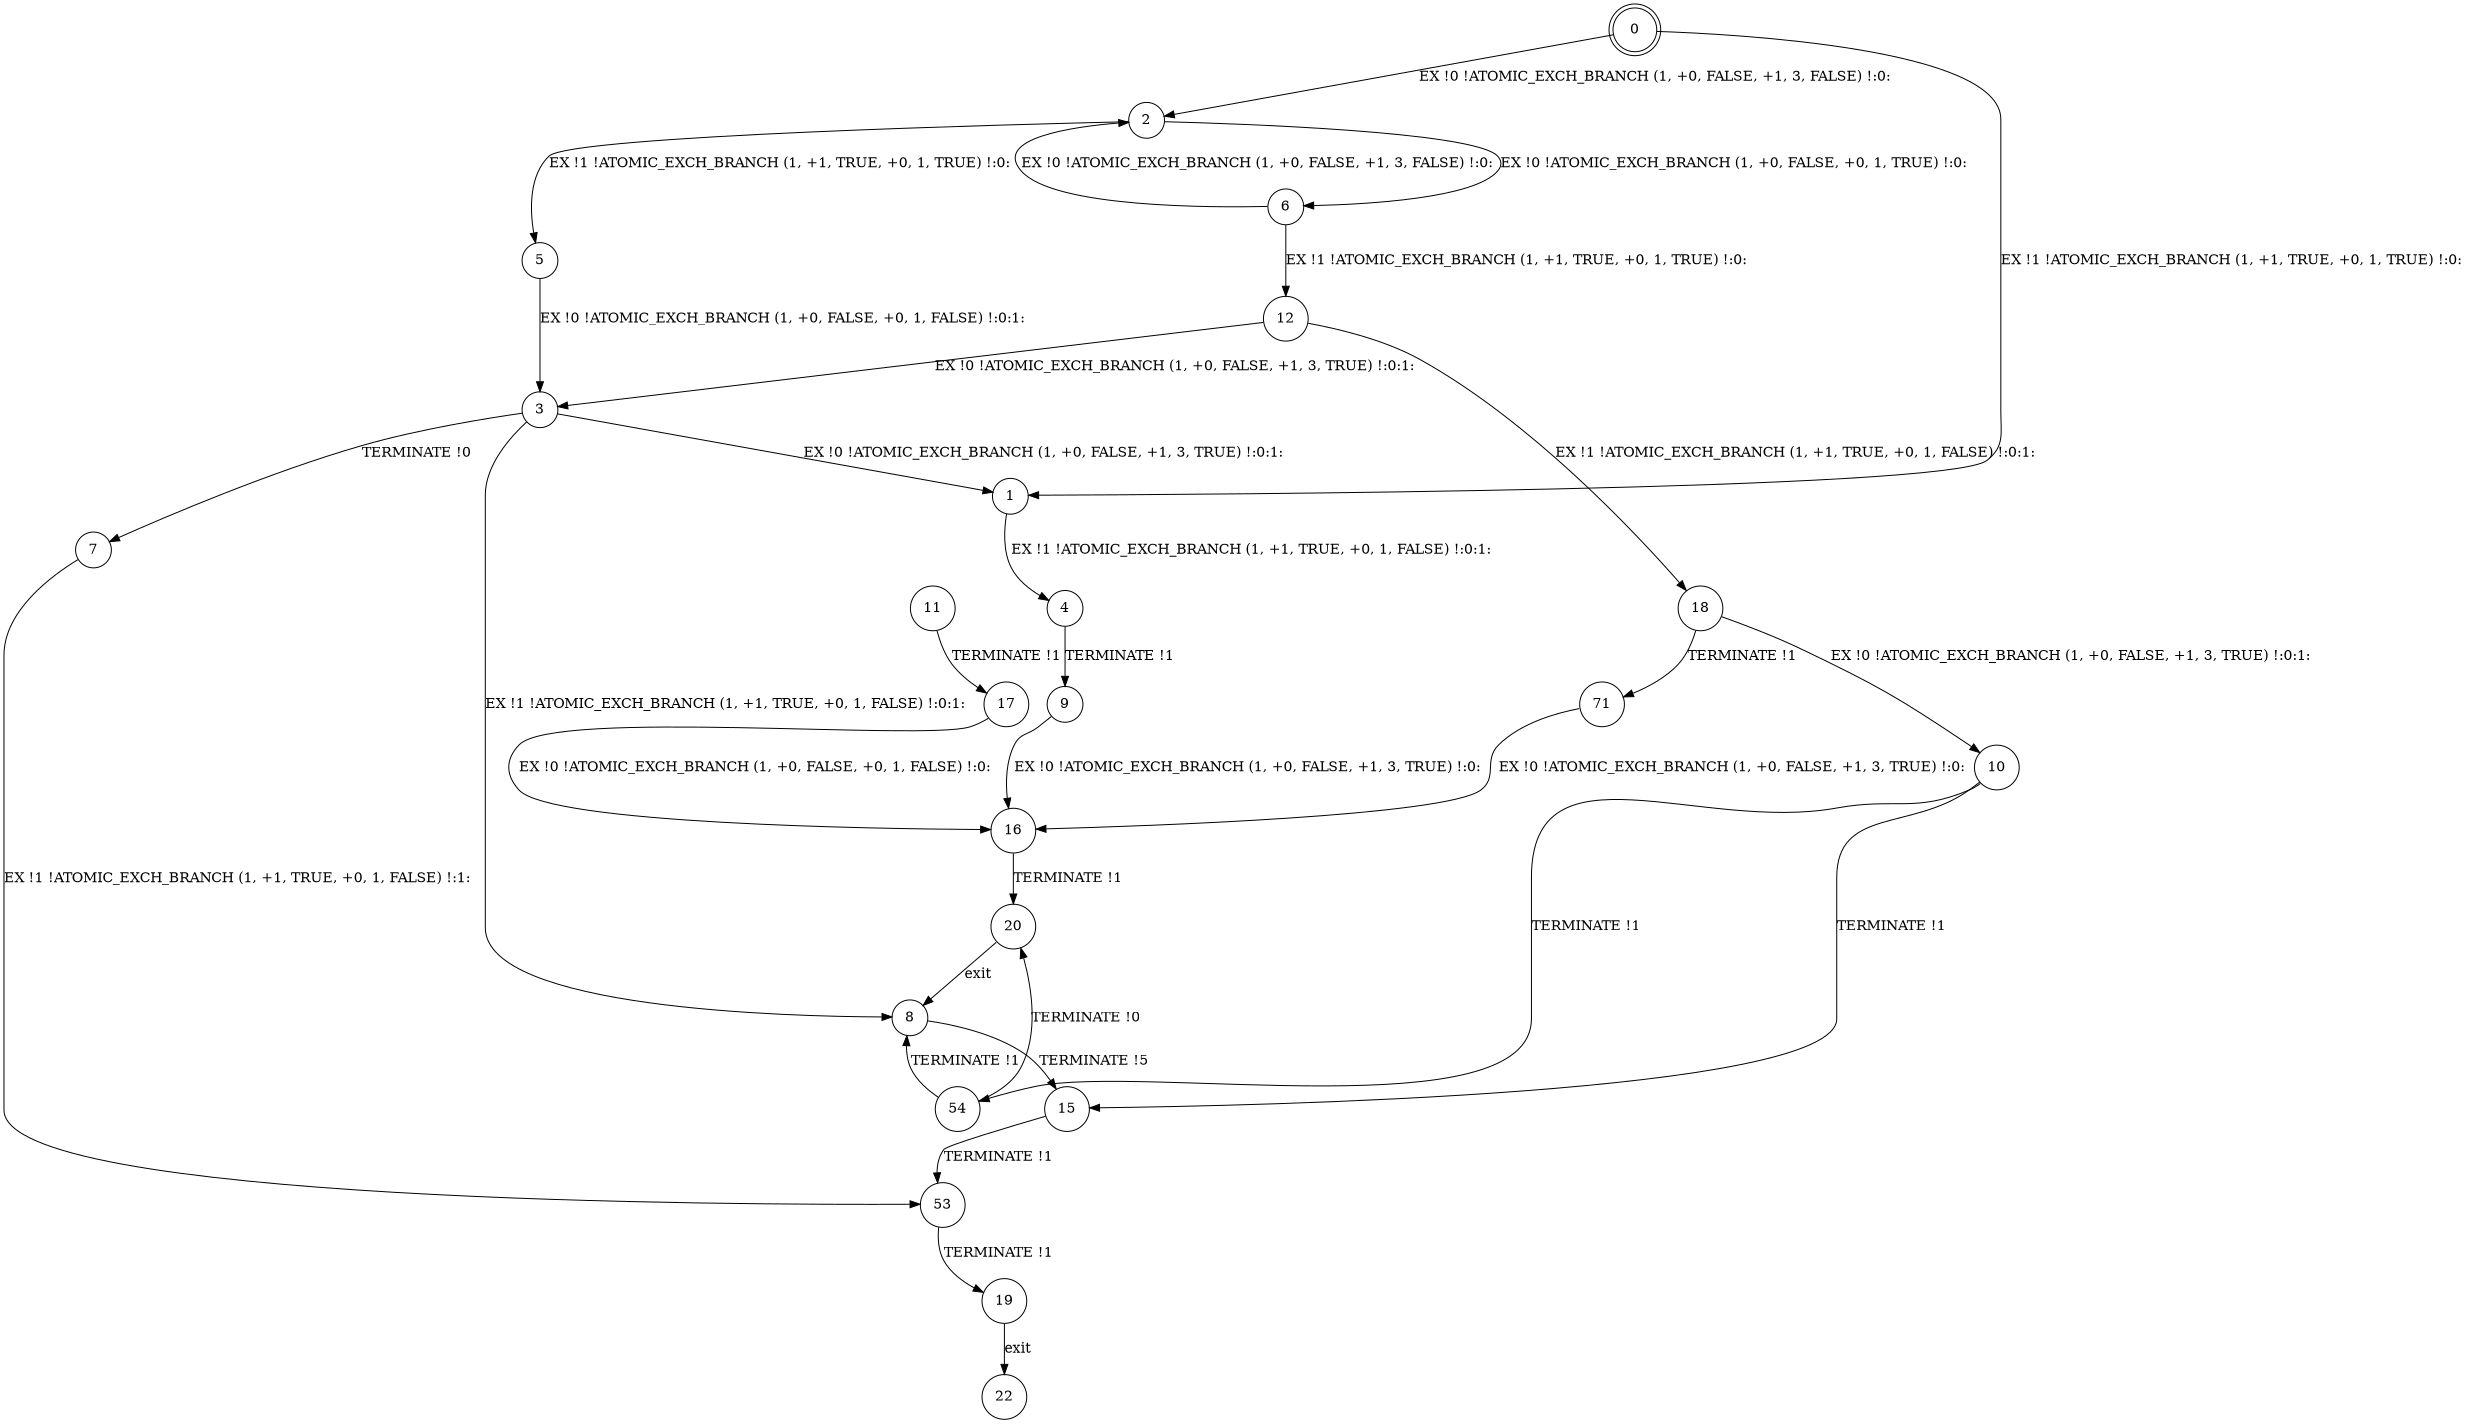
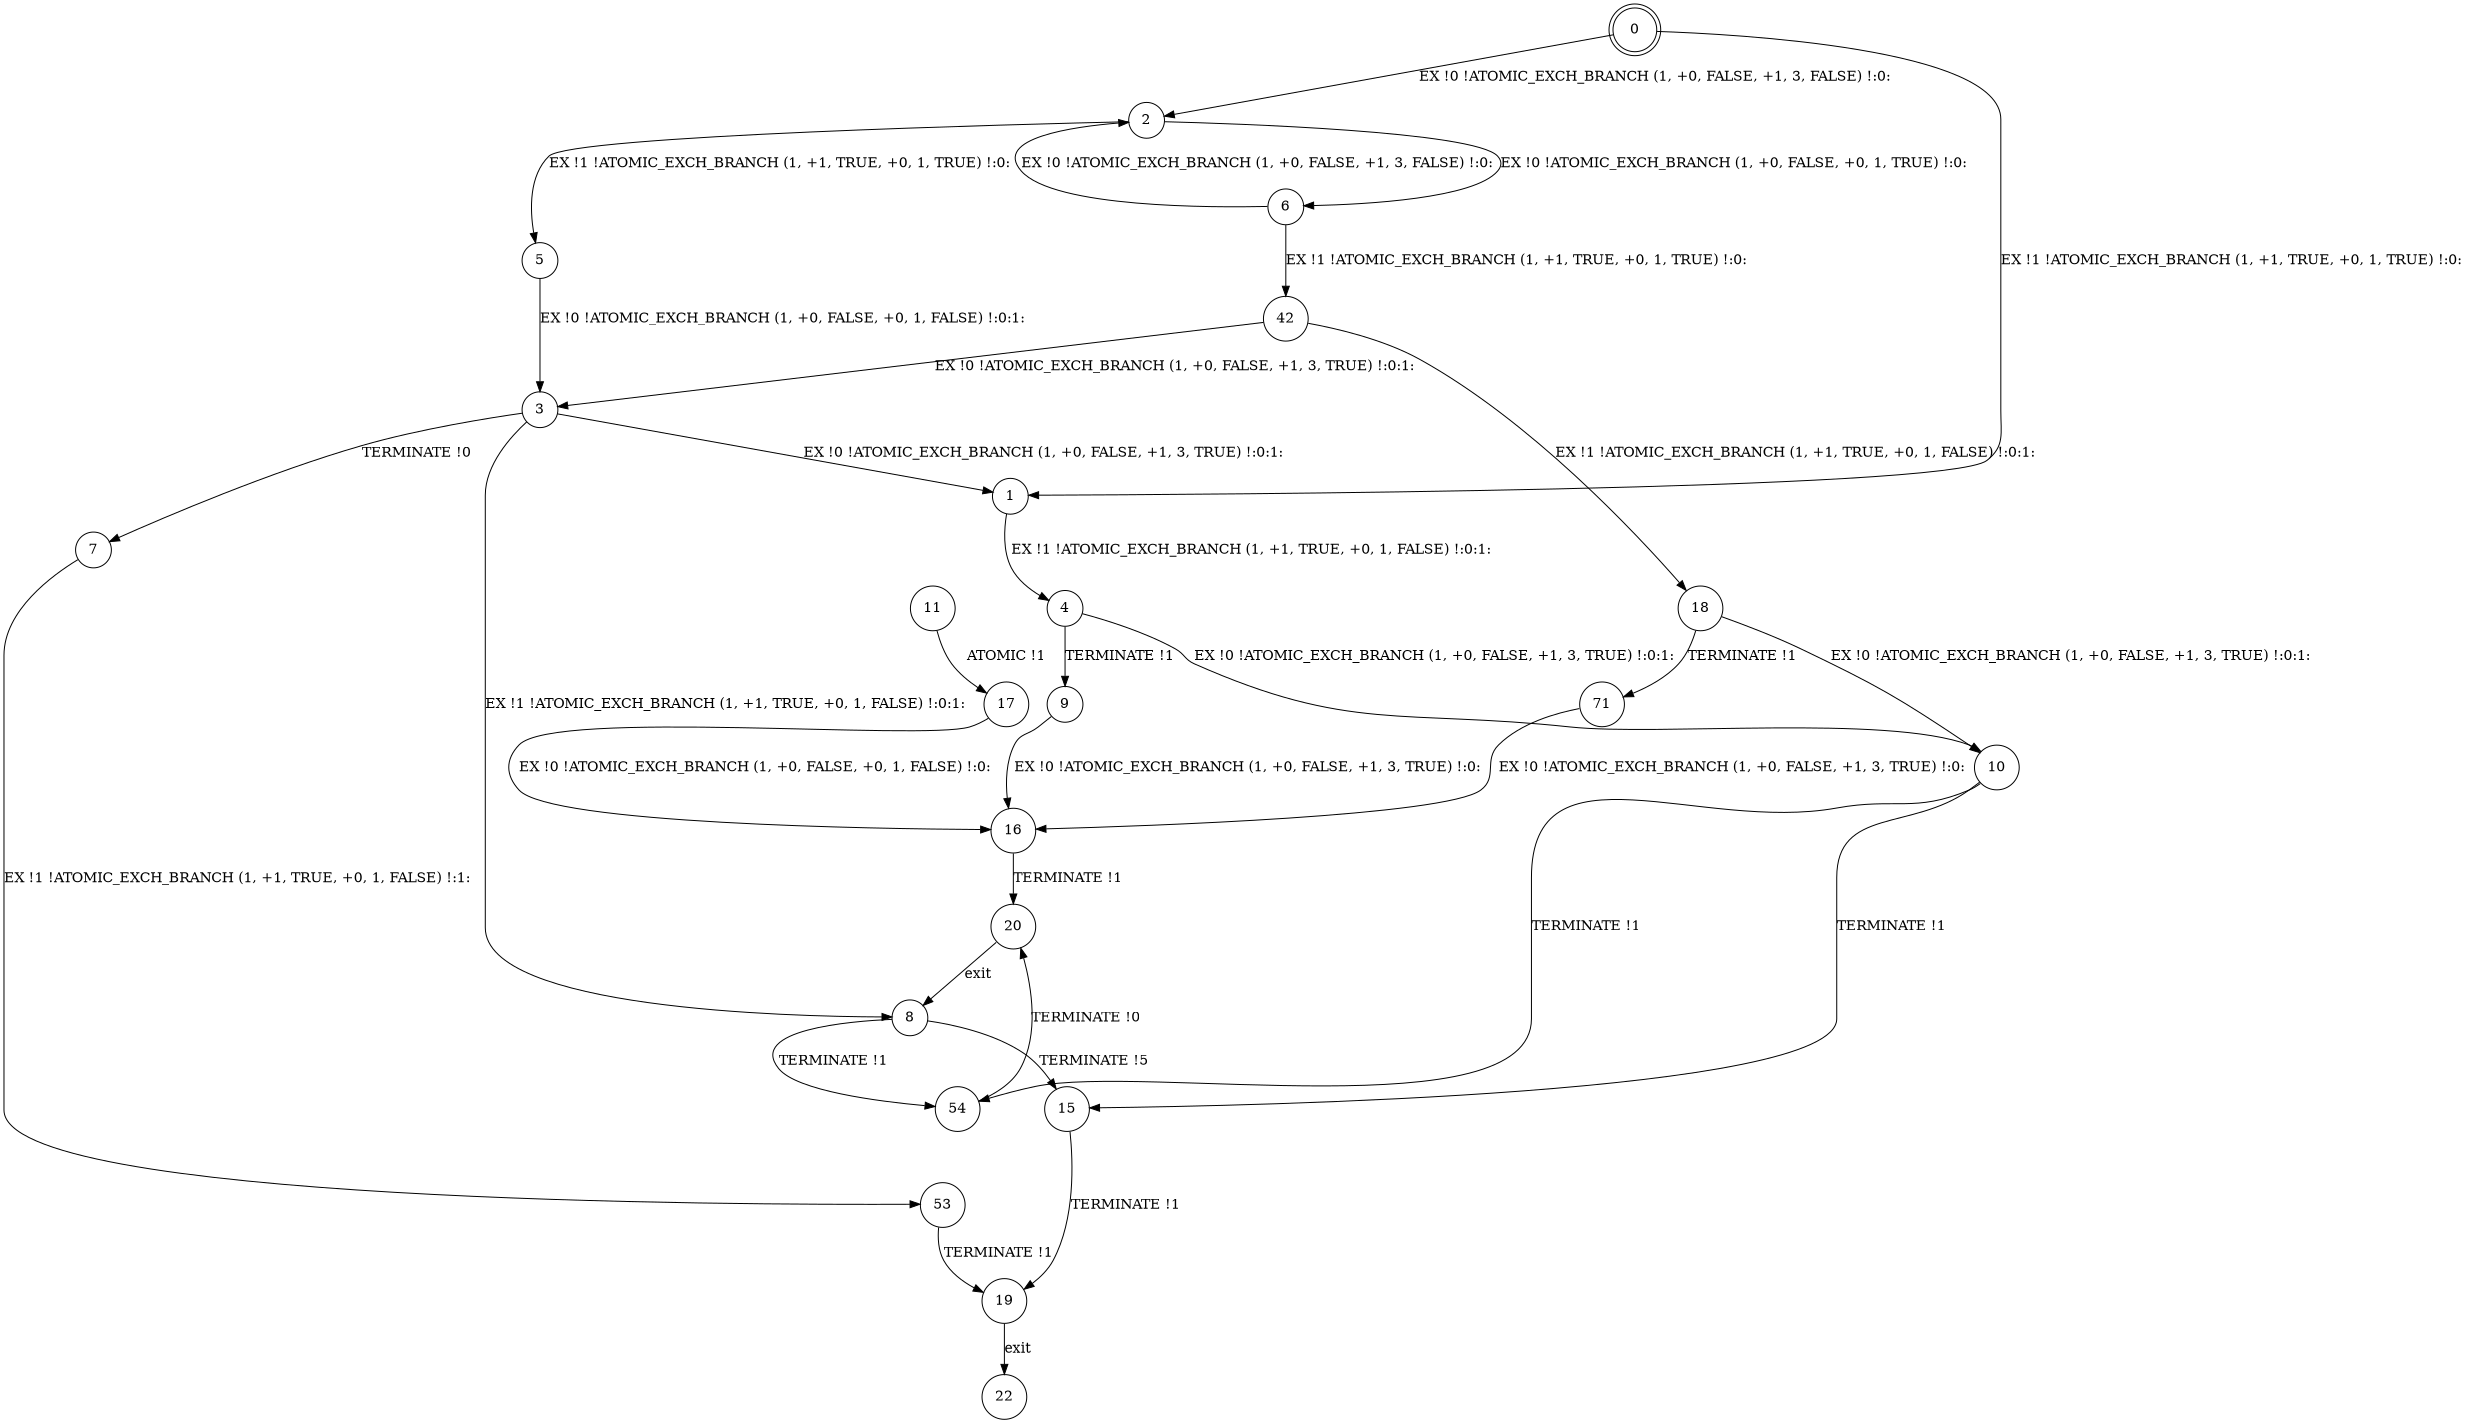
node "12": label "12" -> "42"
edge "11" -> "17": label "TERMINATE !1" -> "ATOMIC !1"
edge "4" -> "10": added, label "EX !0 !ATOMIC_EXCH_BRANCH (1, +0, FALSE, +1, 3, TRUE) !:0:1:"
edge "54" -> "8": reversed
edge "15" -> "53": now "15" -> "19"
